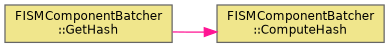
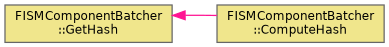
edge "FISMComponentBatcher ::GetHash" -> "FISMComponentBatcher ::ComputeHash": reversed
